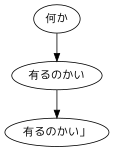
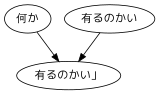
edge "何か" -> "有るのかい": now "何か" -> "有るのかい」"
